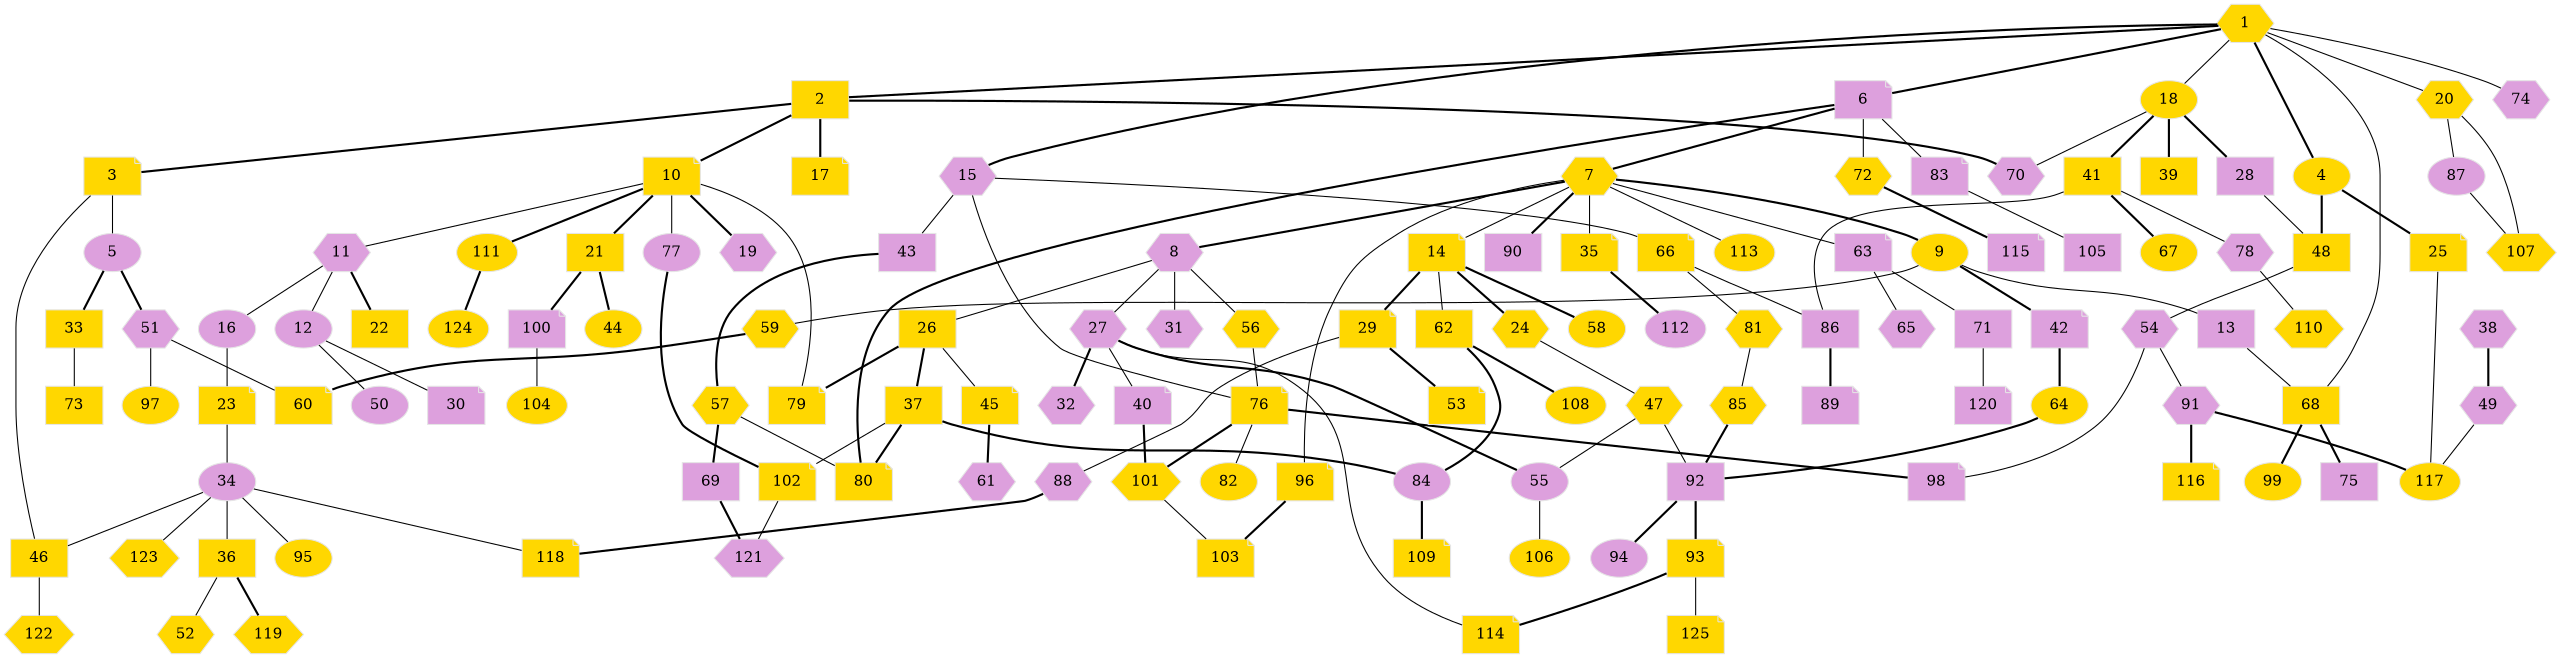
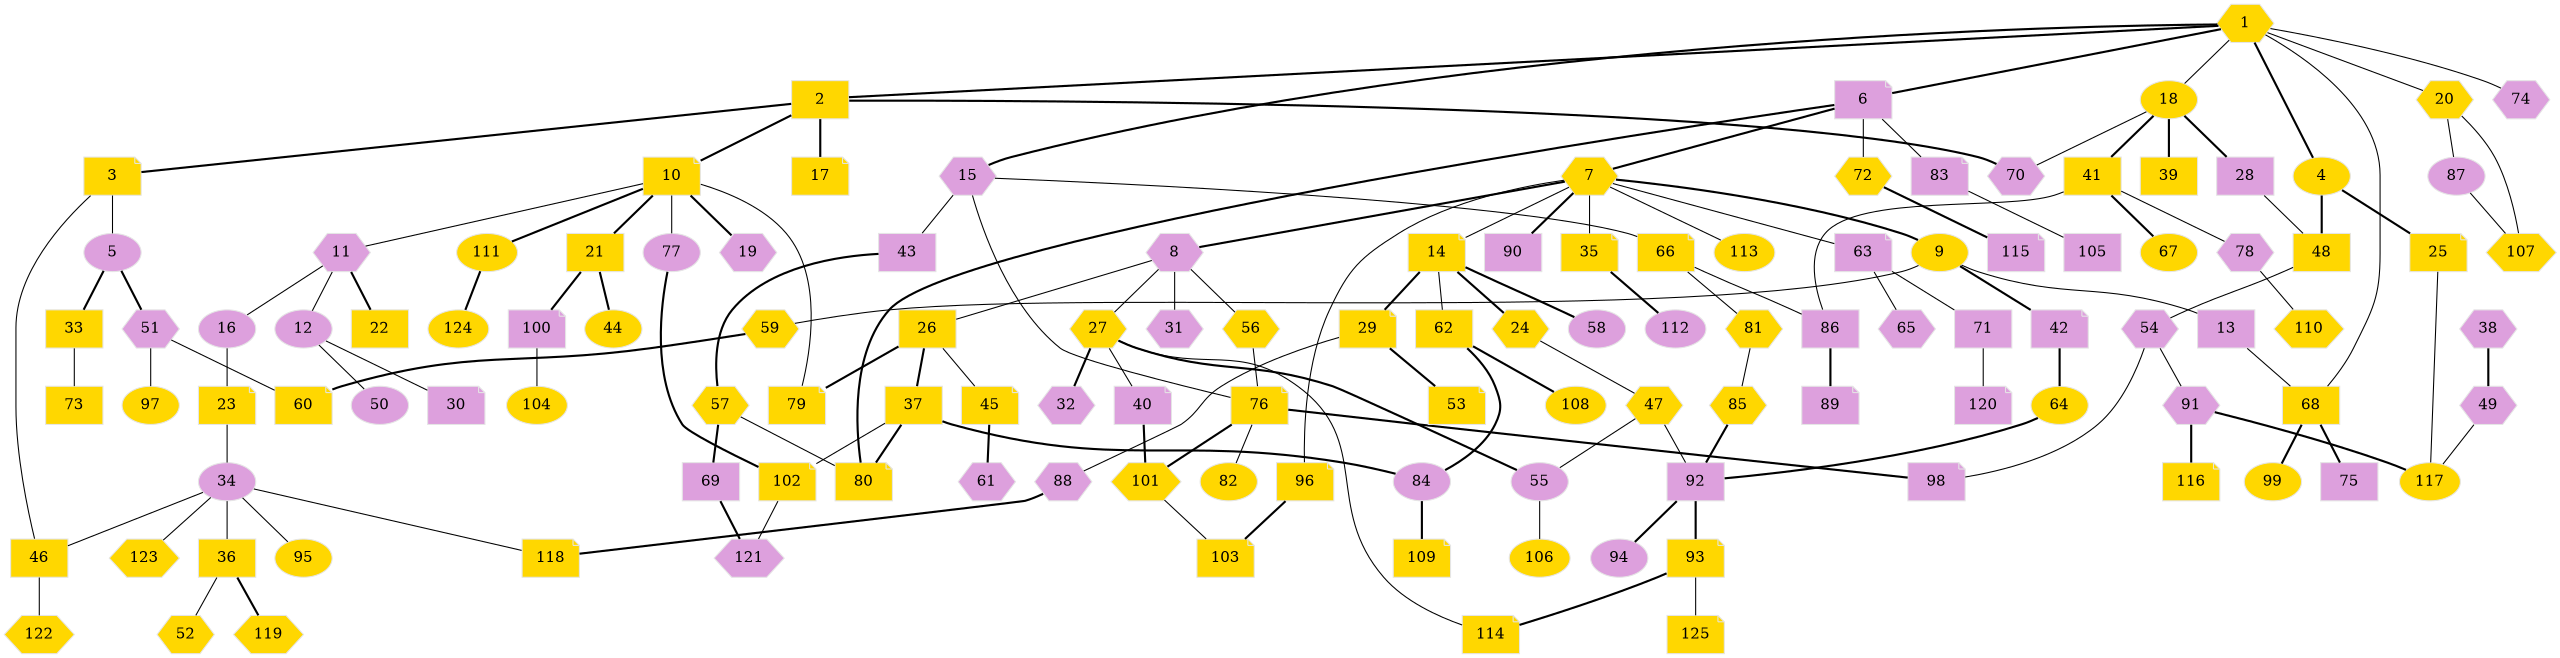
node "27": fillcolor plum -> gold
node "58": fillcolor gold -> plum
